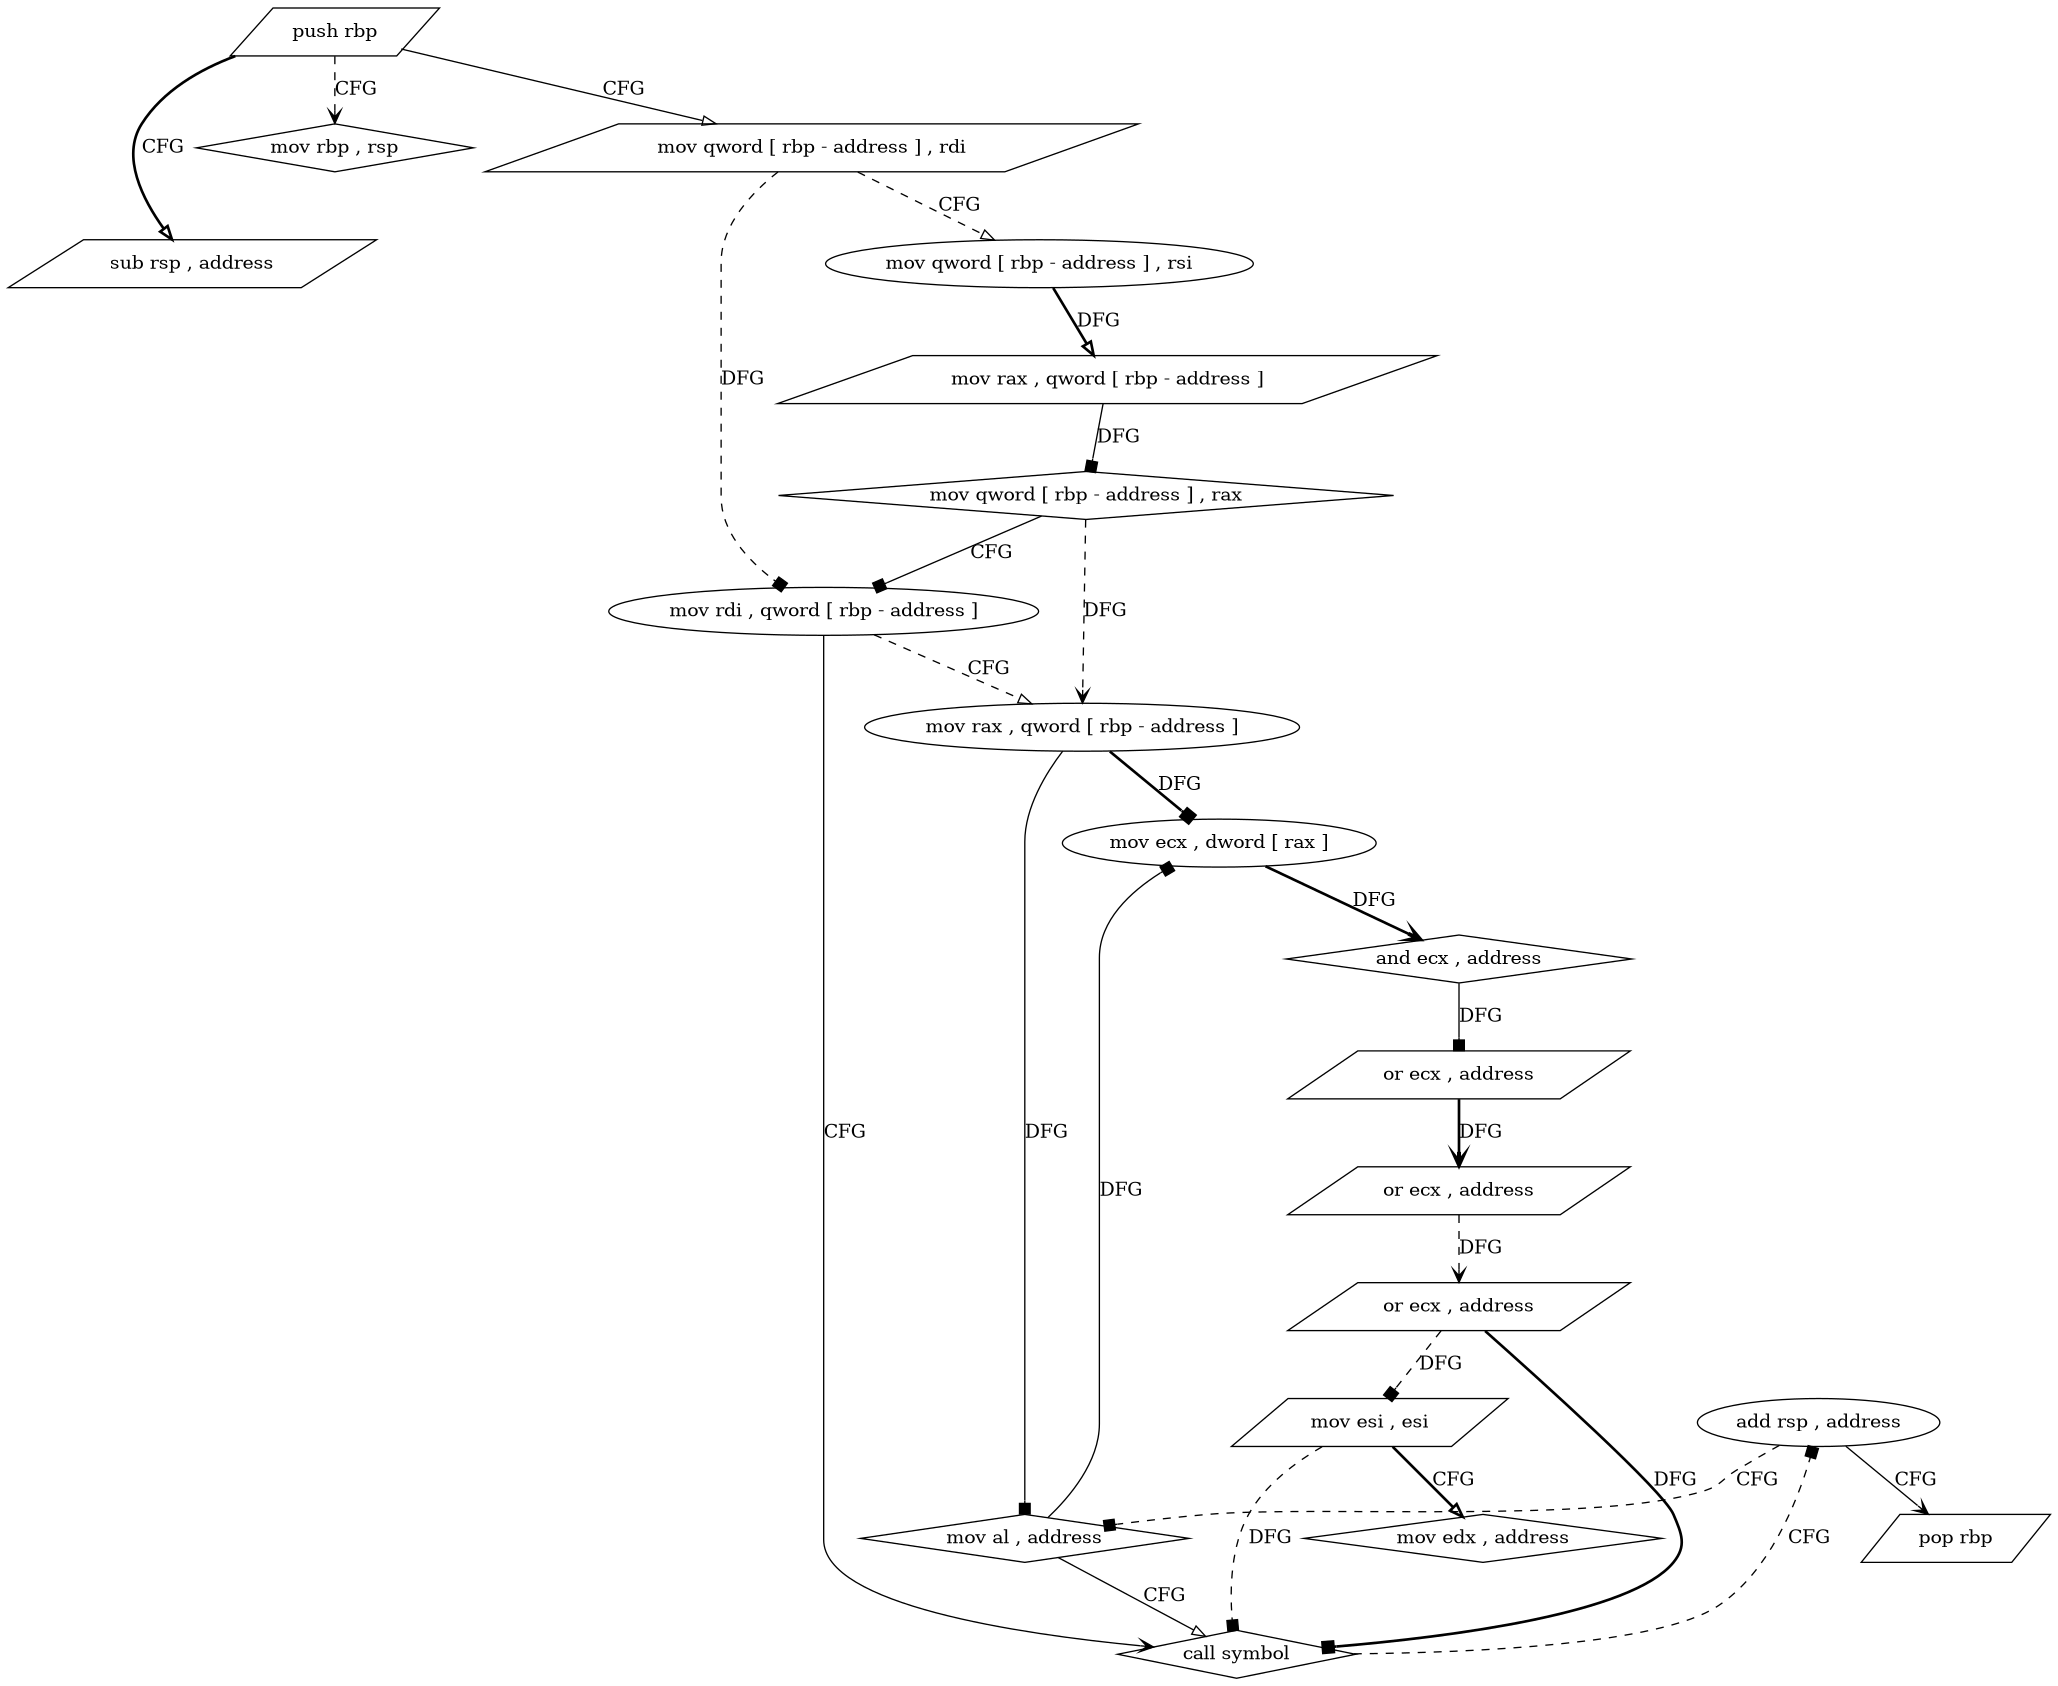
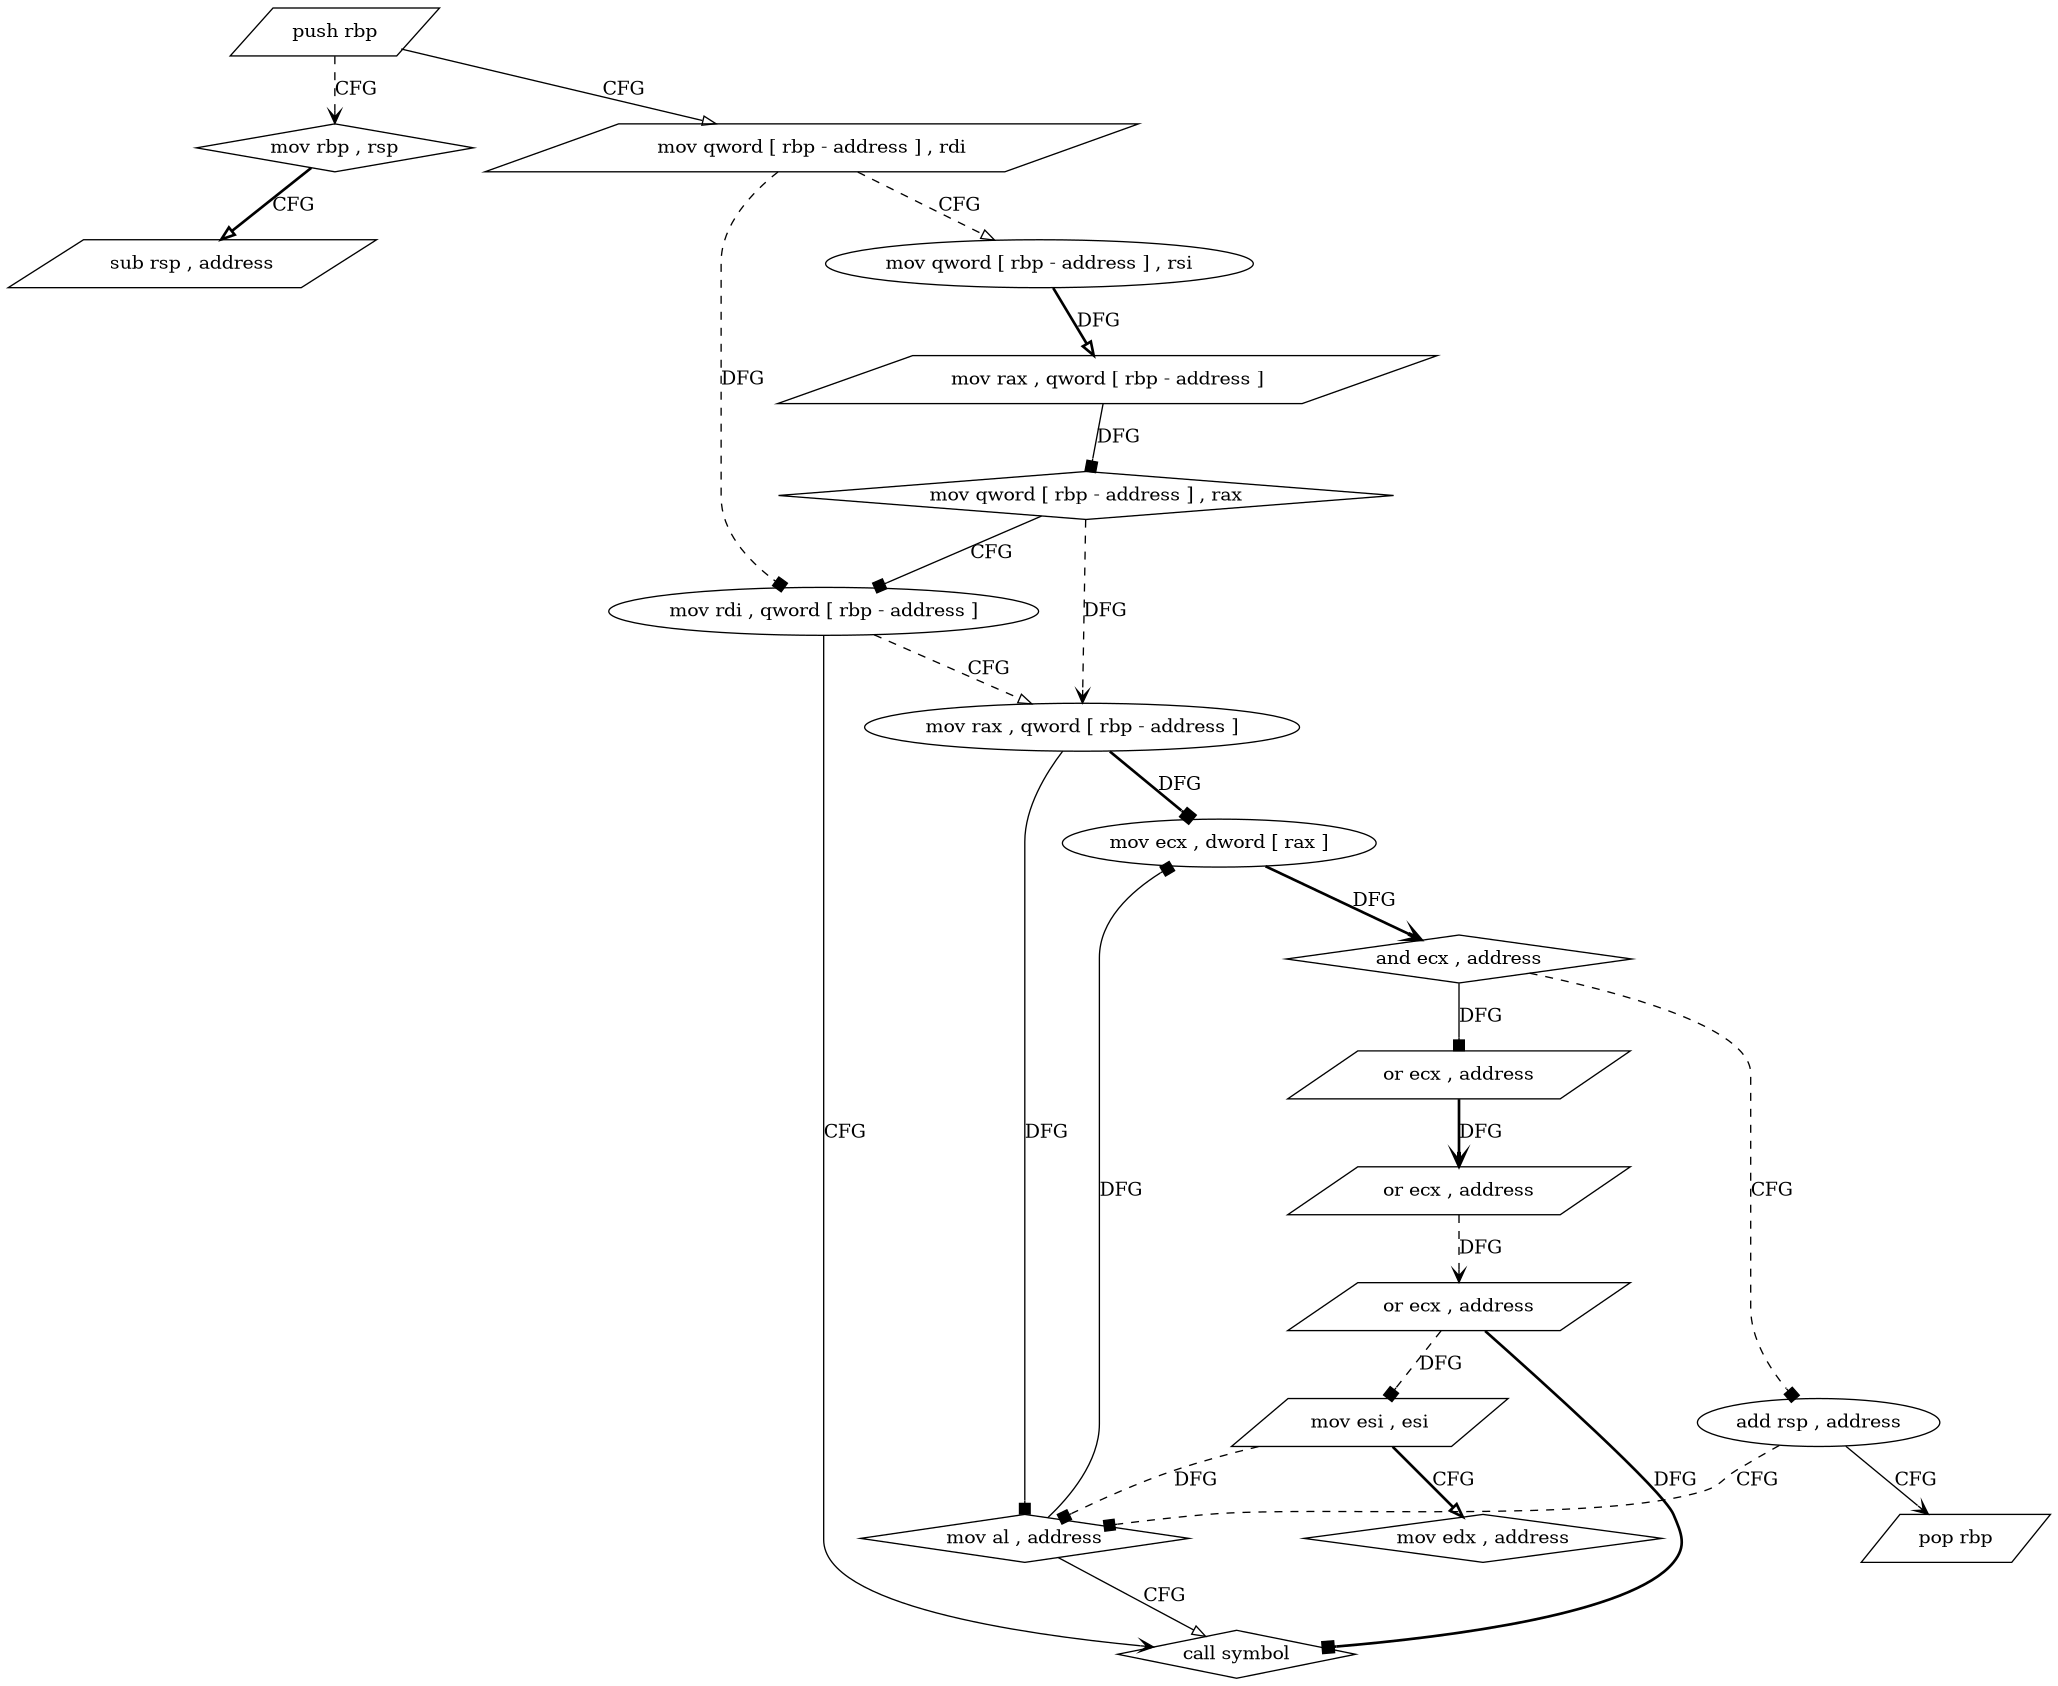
edge "push rbp" -> "sub rsp , address": now "mov rbp , rsp" -> "sub rsp , address"
edge "mov esi , esi" -> "call symbol": now "mov esi , esi" -> "mov al , address"
edge "call symbol" -> "add rsp , address": now "and ecx , address" -> "add rsp , address"
